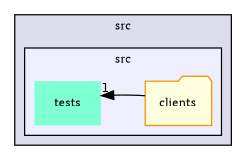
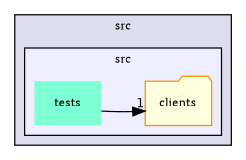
edge "clients" -> "tests": reversed
